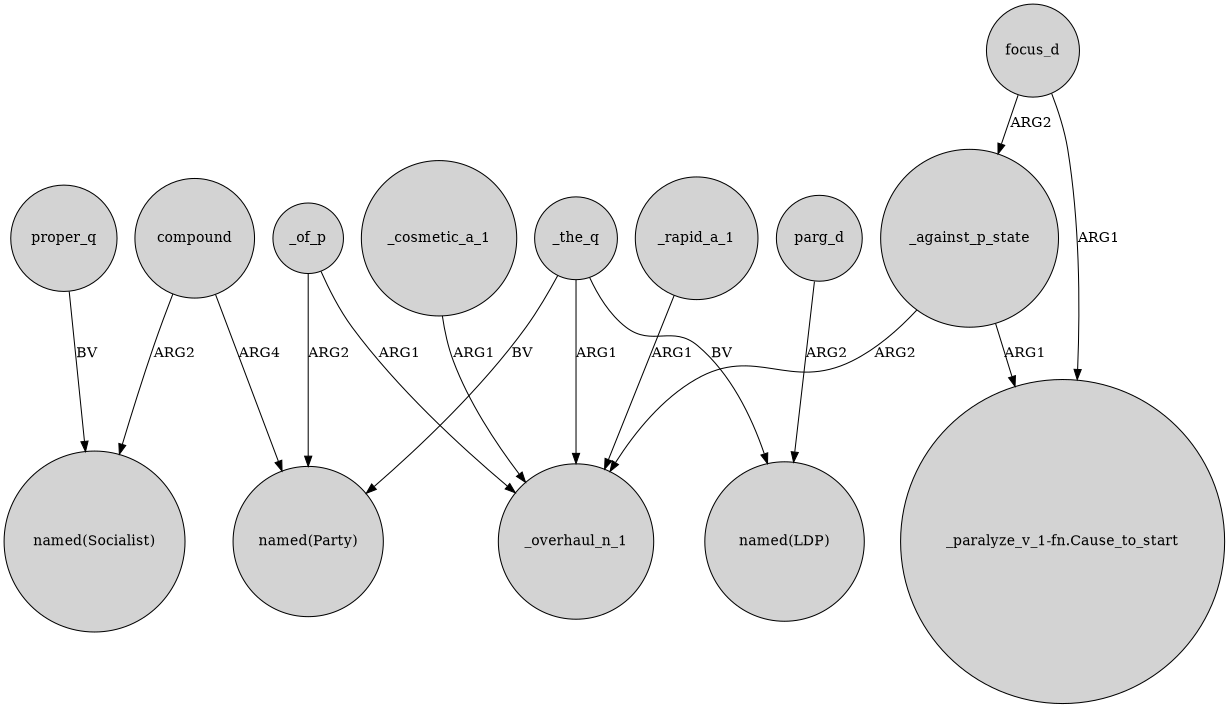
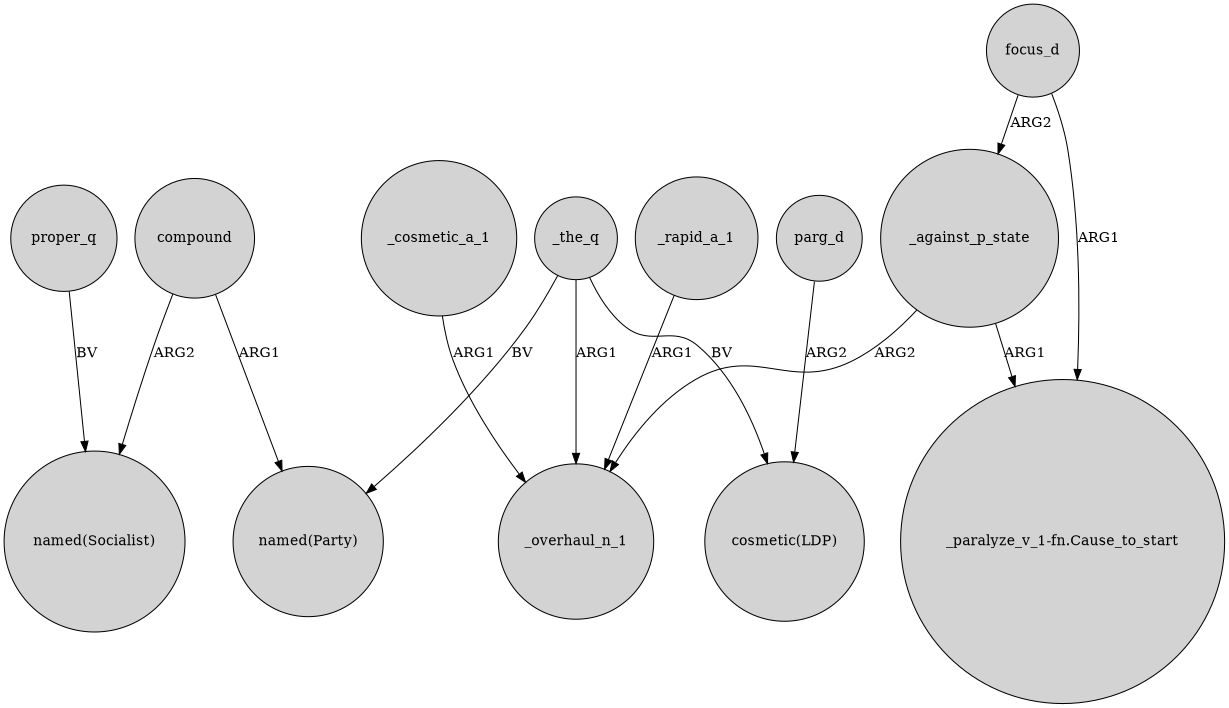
node "_of_p": removed
edge "compound" -> "named(Party)": label "ARG4" -> "ARG1"
node "named(LDP)": label "named(LDP)" -> "cosmetic(LDP)"
